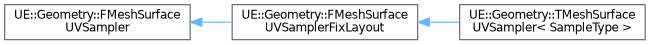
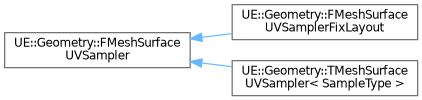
edge "UE::Geometry::TMeshSurface UVSampler< SampleType >" -> "UE::Geometry::FMeshSurface UVSamplerFixLayout": now "UE::Geometry::TMeshSurface UVSampler< SampleType >" -> "UE::Geometry::FMeshSurface UVSampler"
